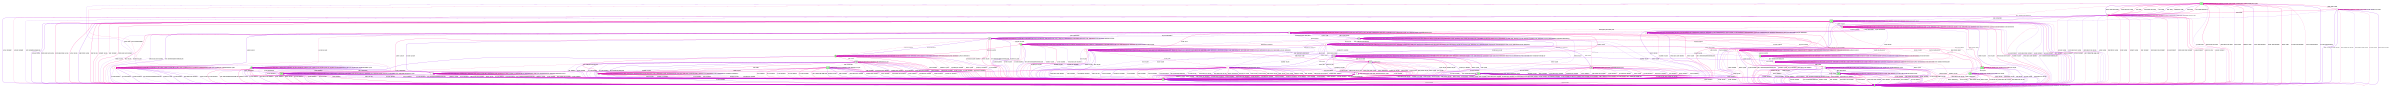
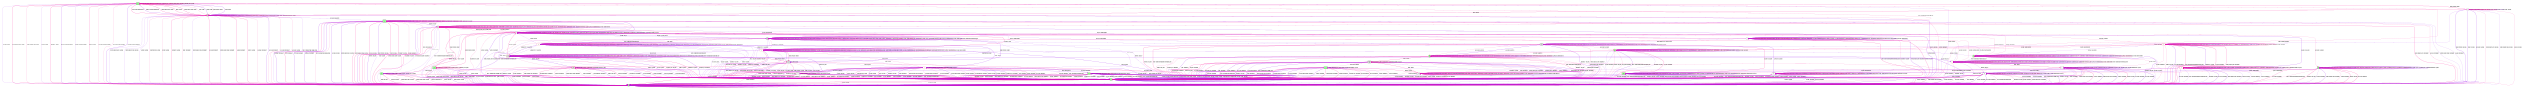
edge "u" -> "aa": added, label "CH_OPEN / UNIMPLEMENTED"
edge "ee" -> "z": reversed
node "ee": fillcolor palegreen -> white
